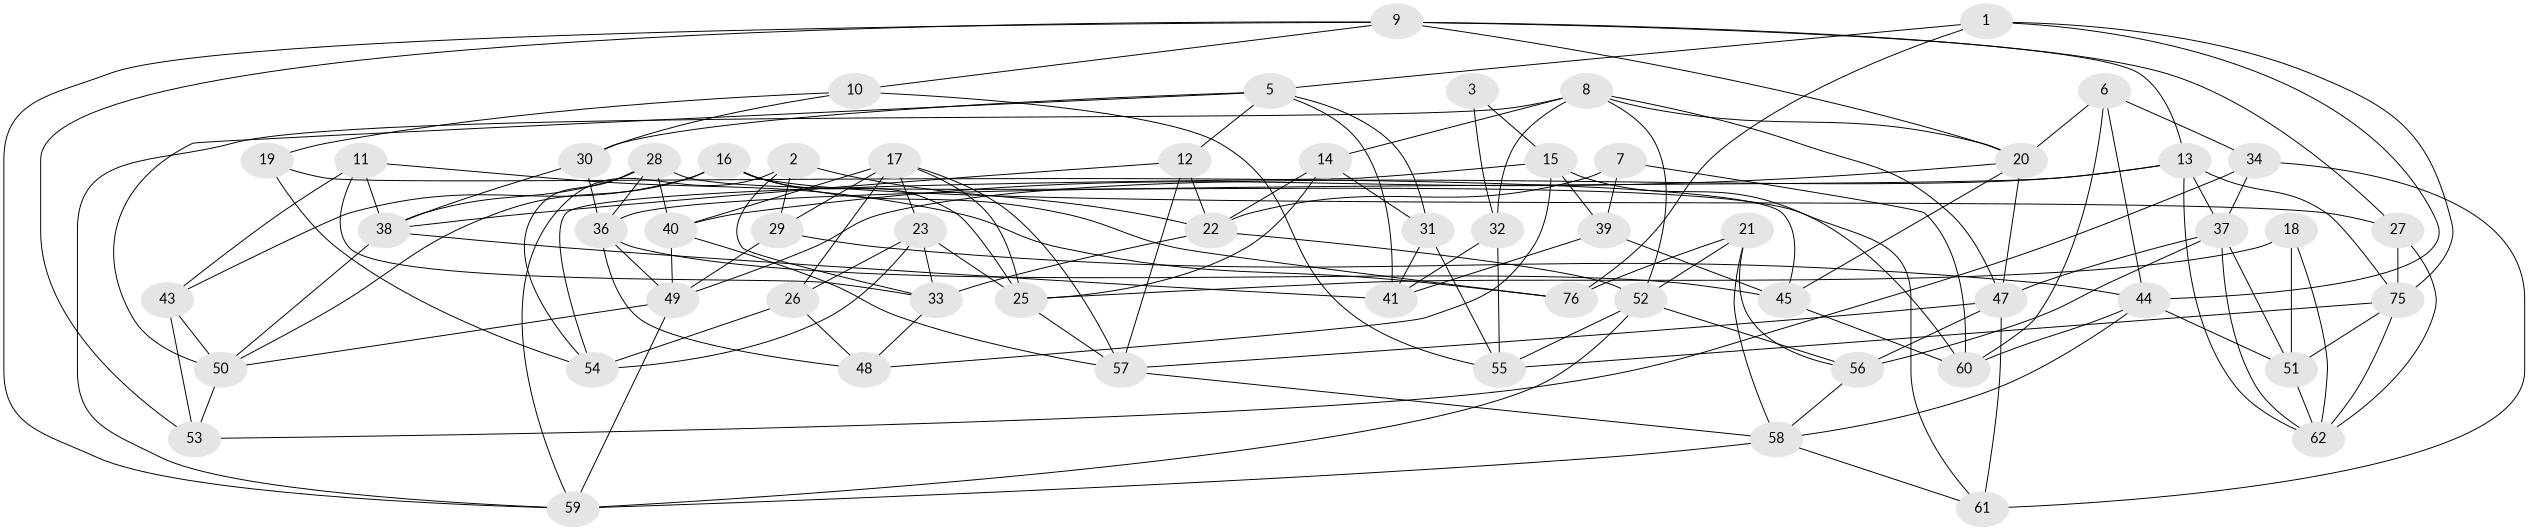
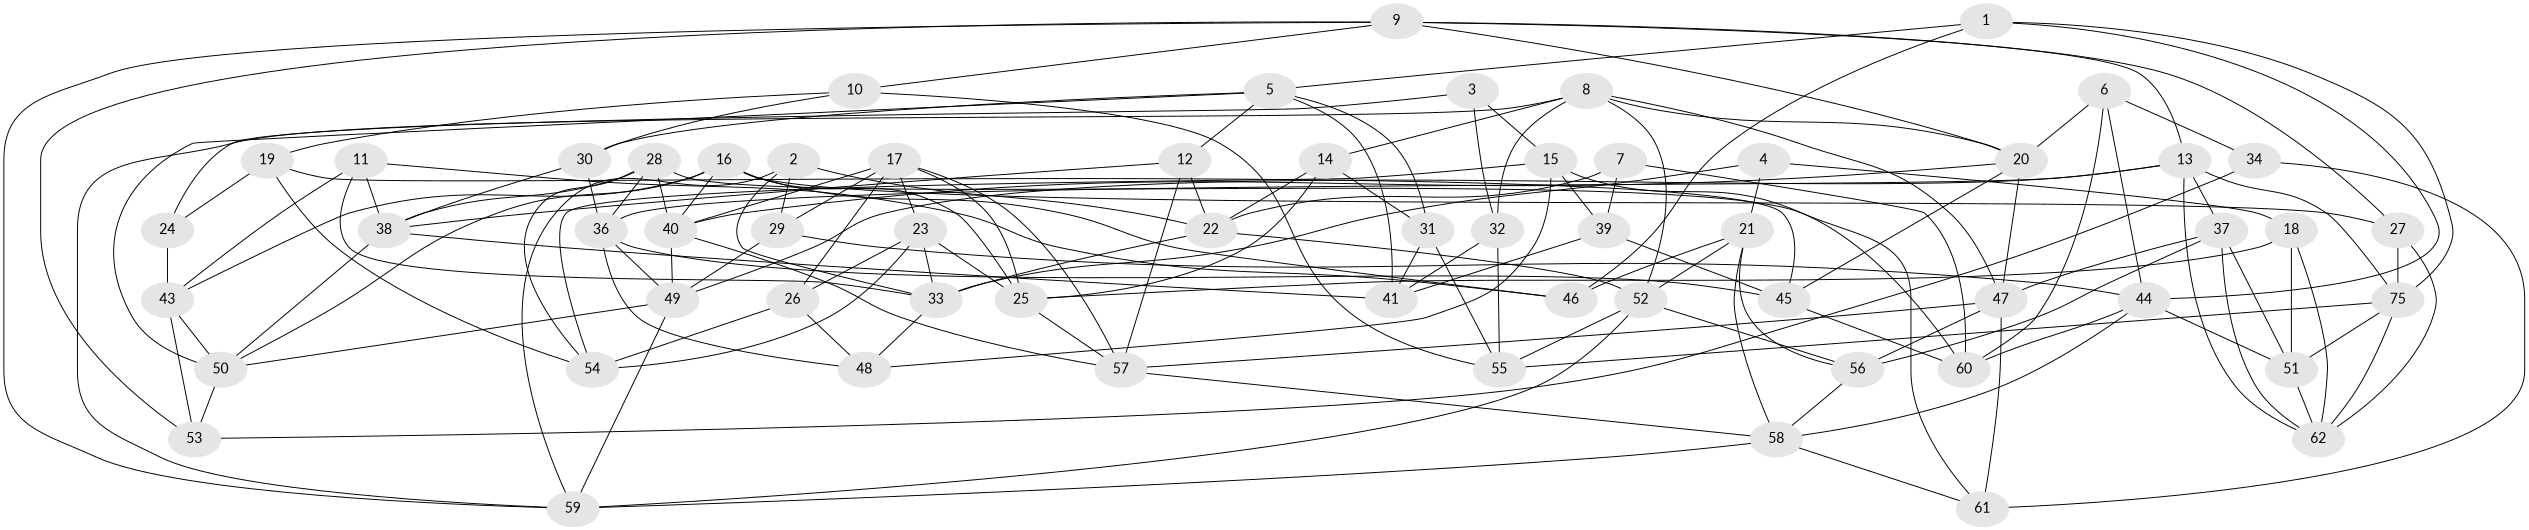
node "4": added
edge "34" -- "37": removed
edge "16" -- "40": added
node "24": added
node "76": label "76" -> "46"
